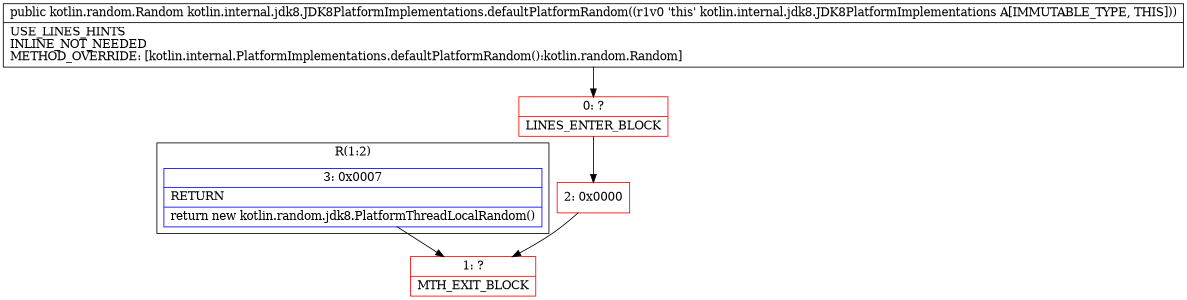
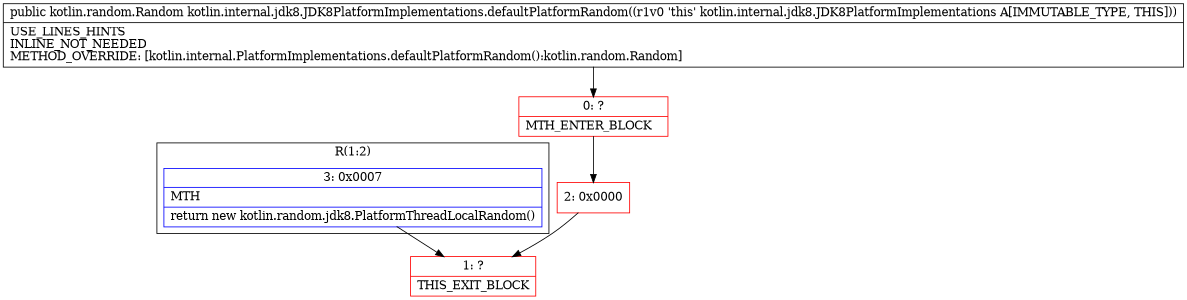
node "0: ?": text "LINES_ENTER_BLOCK" -> "MTH_ENTER_BLOCK"
node "3: 0x0007": text "RETURN" -> "MTH"
node "1: ?": text "MTH_EXIT_BLOCK" -> "THIS_EXIT_BLOCK"
